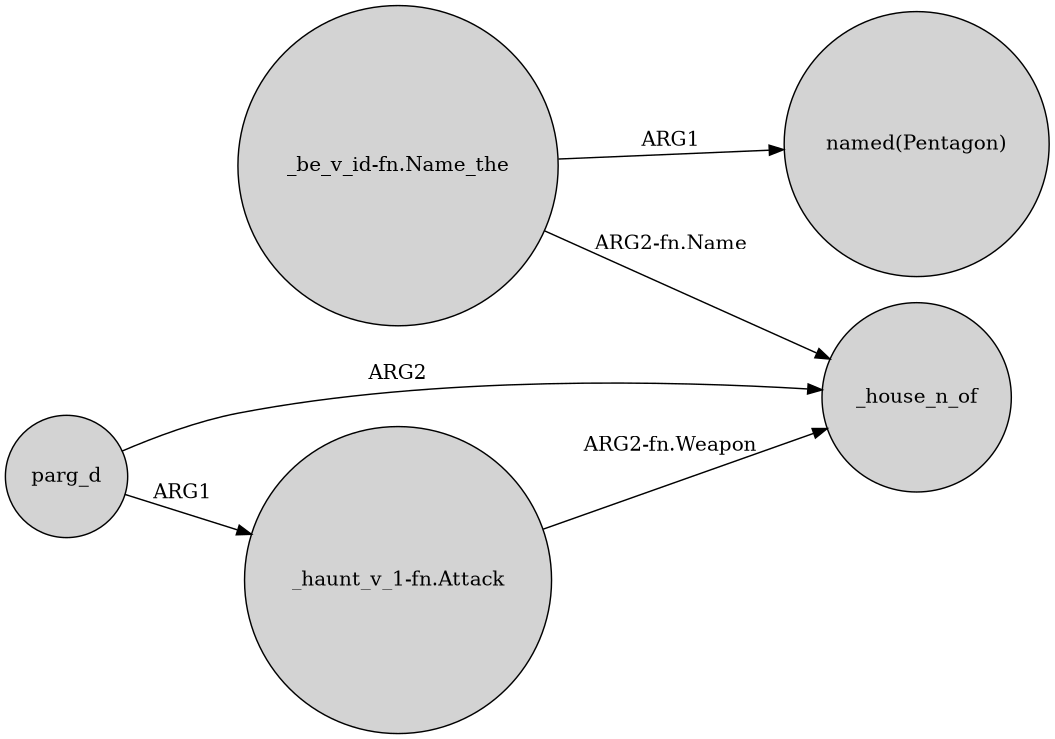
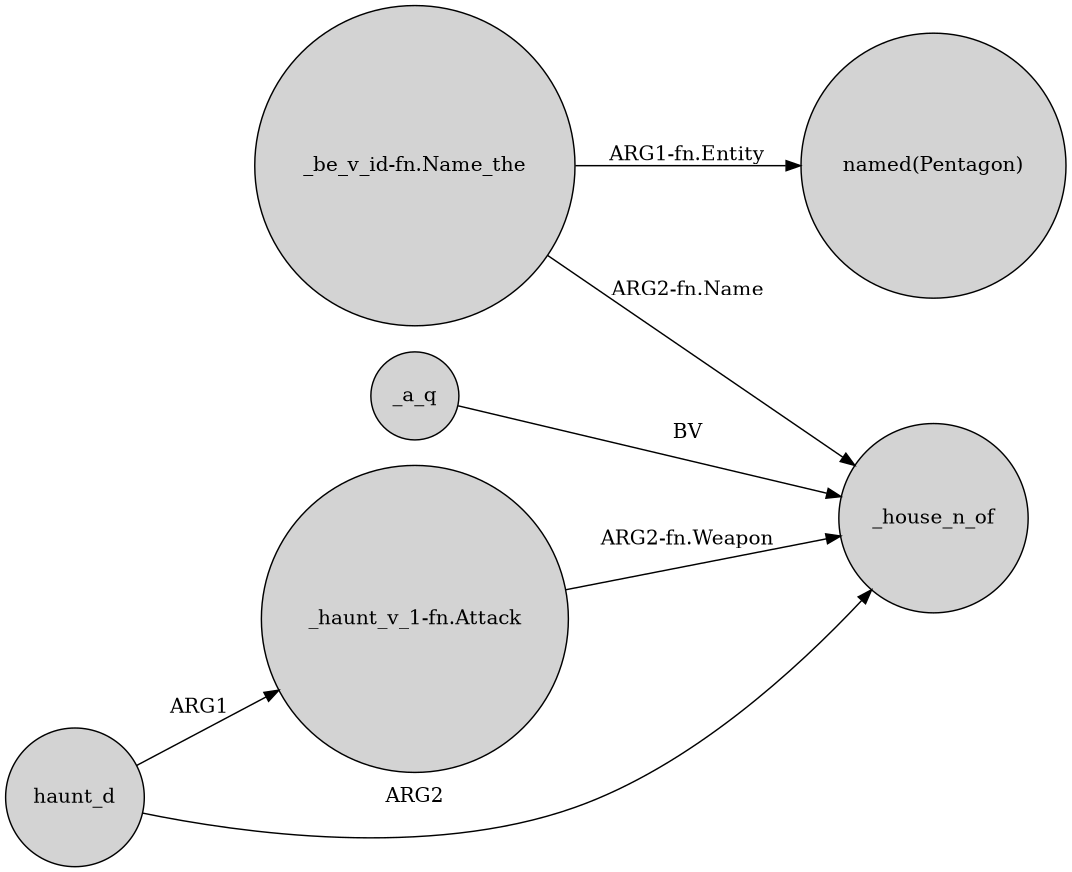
edge "_be_v_id-fn.Name_the" -> "named(Pentagon)": label "ARG1" -> "ARG1-fn.Entity"
node "_a_q": added
node "parg_d": label "parg_d" -> "haunt_d"
